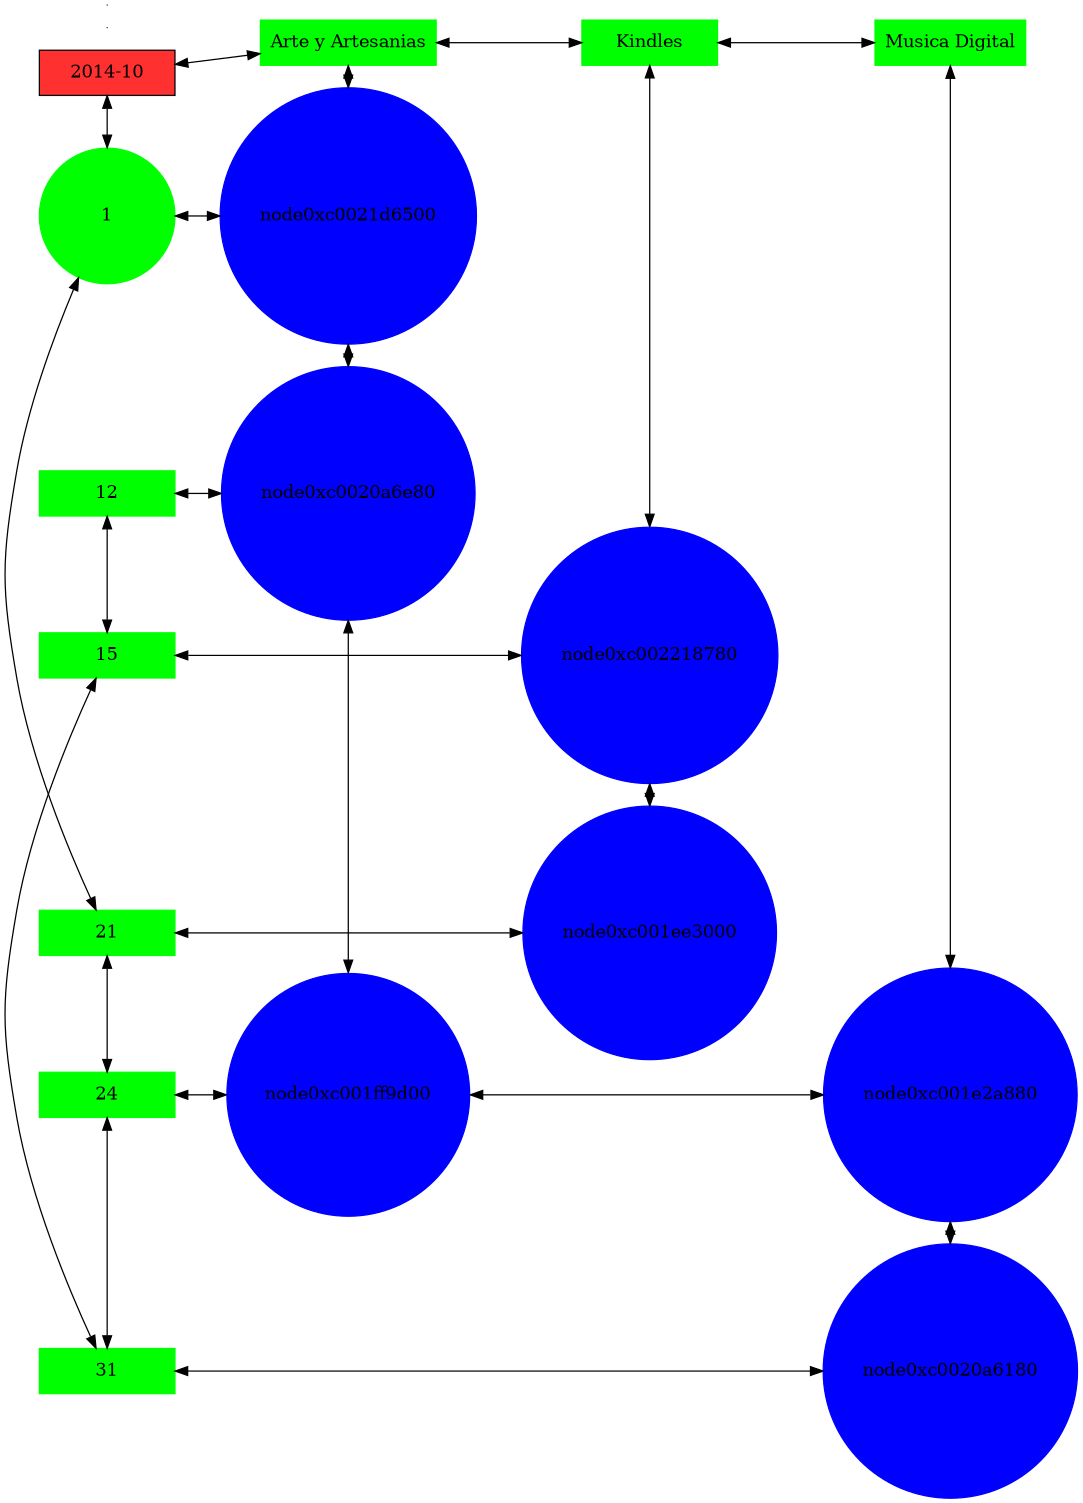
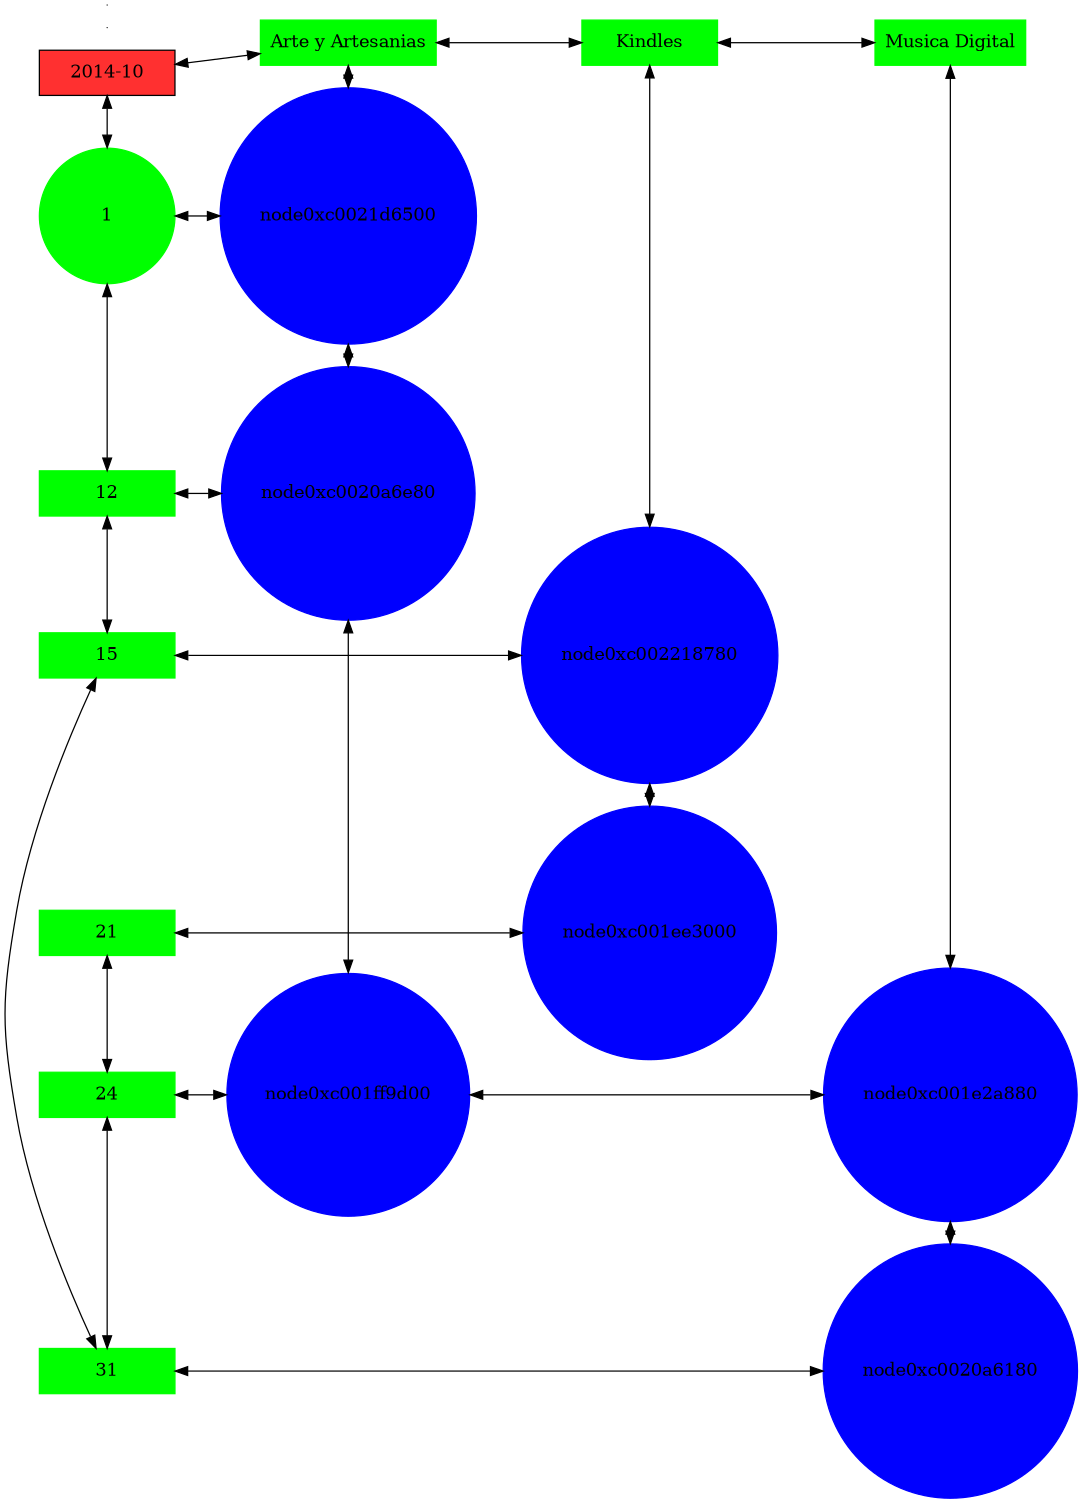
edge "1" -- "21": now "1" -- "12"
